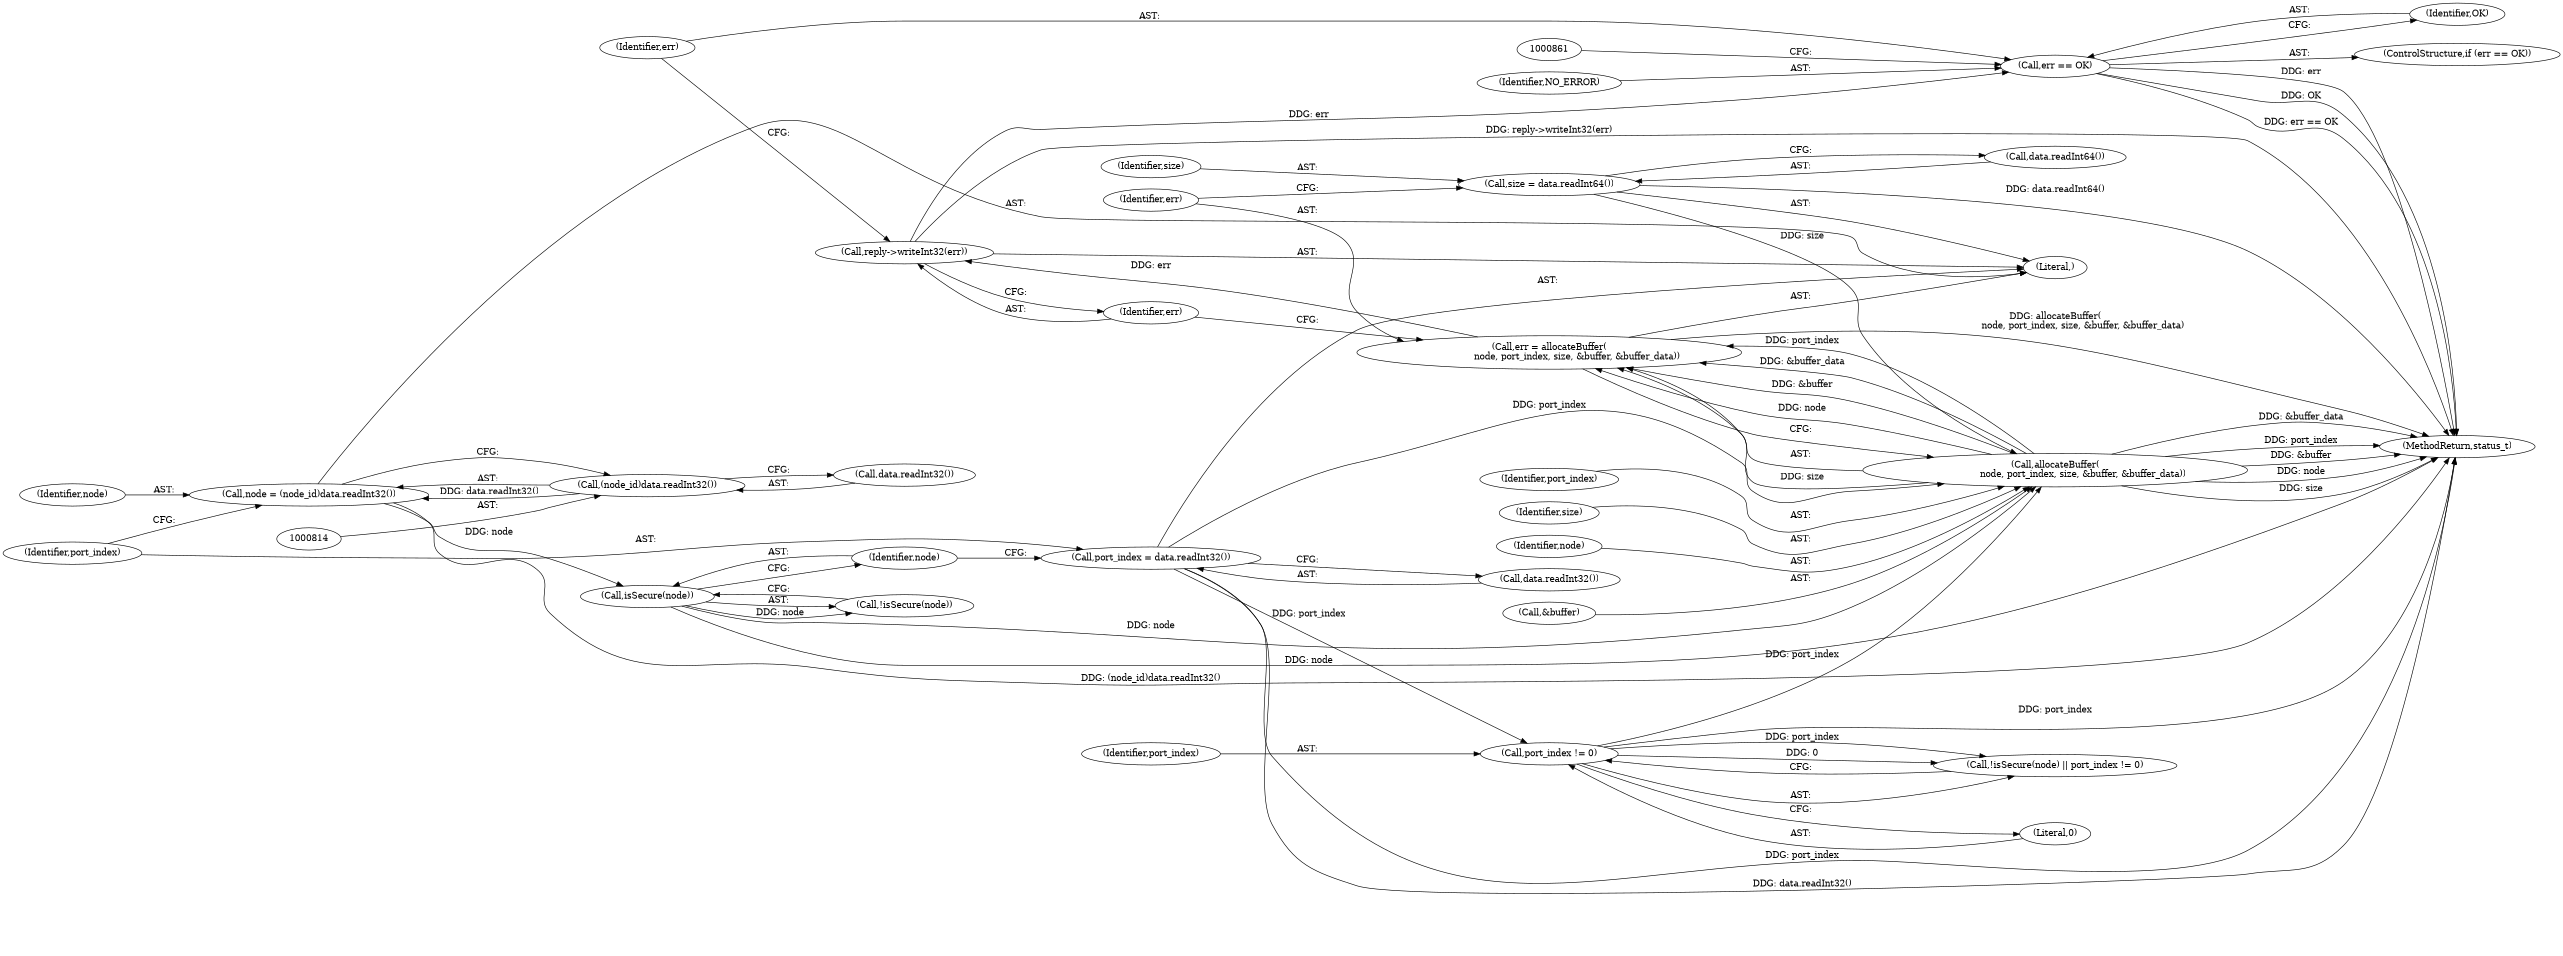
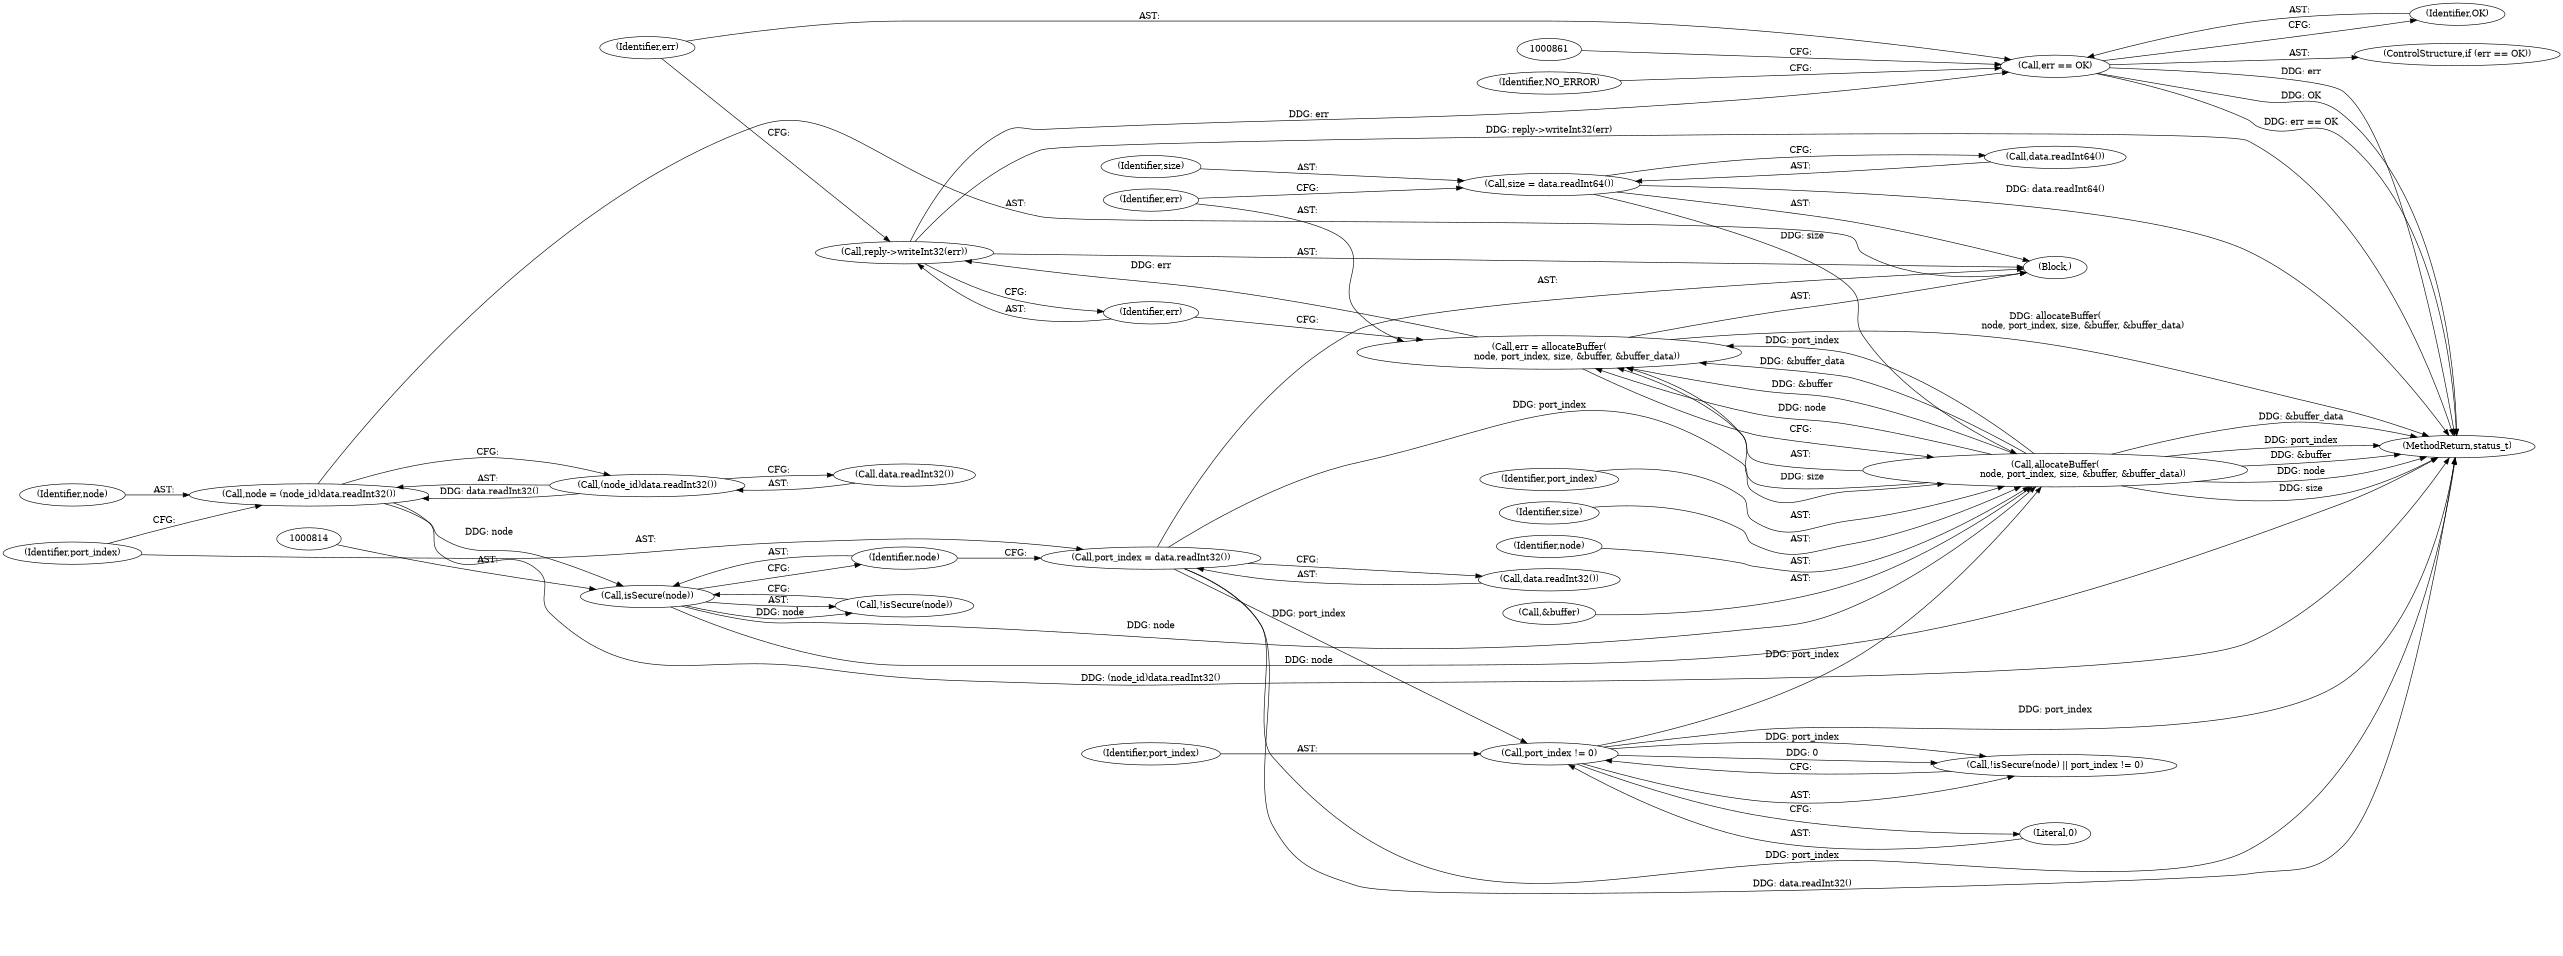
edge "(Identifier,NO_ERROR)" -> "(Call,err == OK)": label "AST: " -> "CFG: "
node "(Literal,)": label "(Literal,)" -> "(Block,)"
edge "1000814" -> "(Call,(node_id)data.readInt32())": now "1000814" -> "(Call,isSecure(node))"
